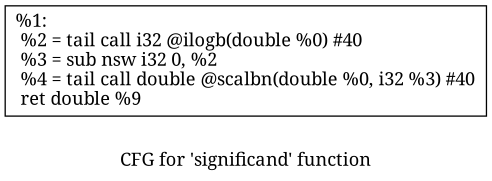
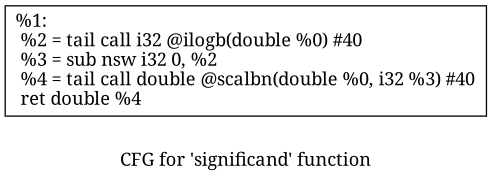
node "%1:": text "ret double %9" -> "ret double %4"
